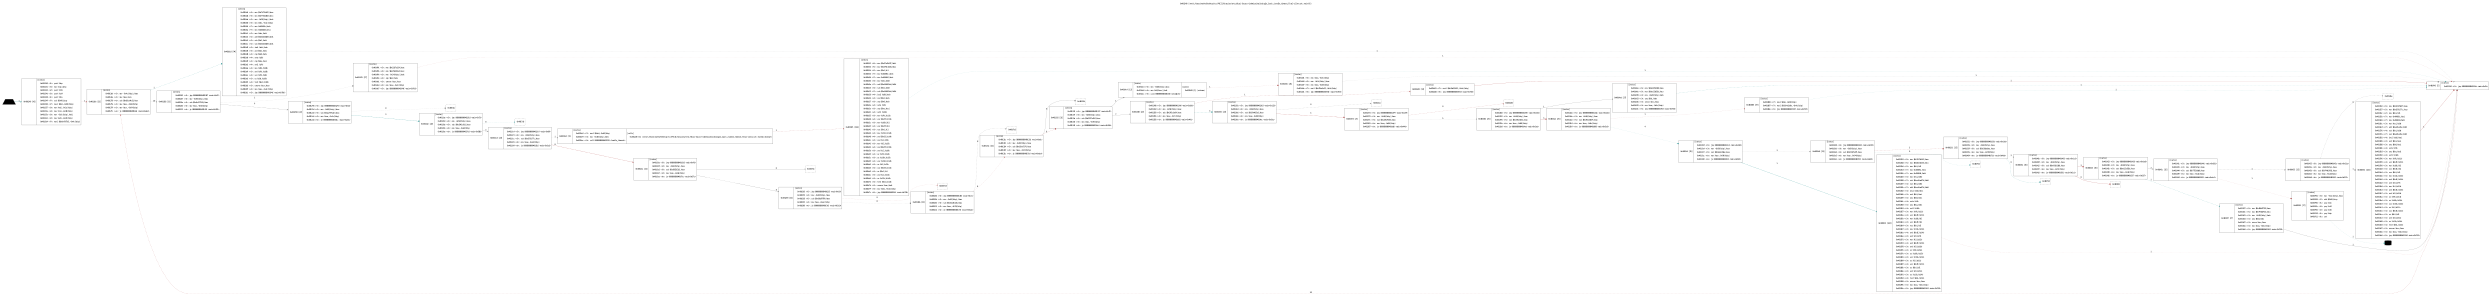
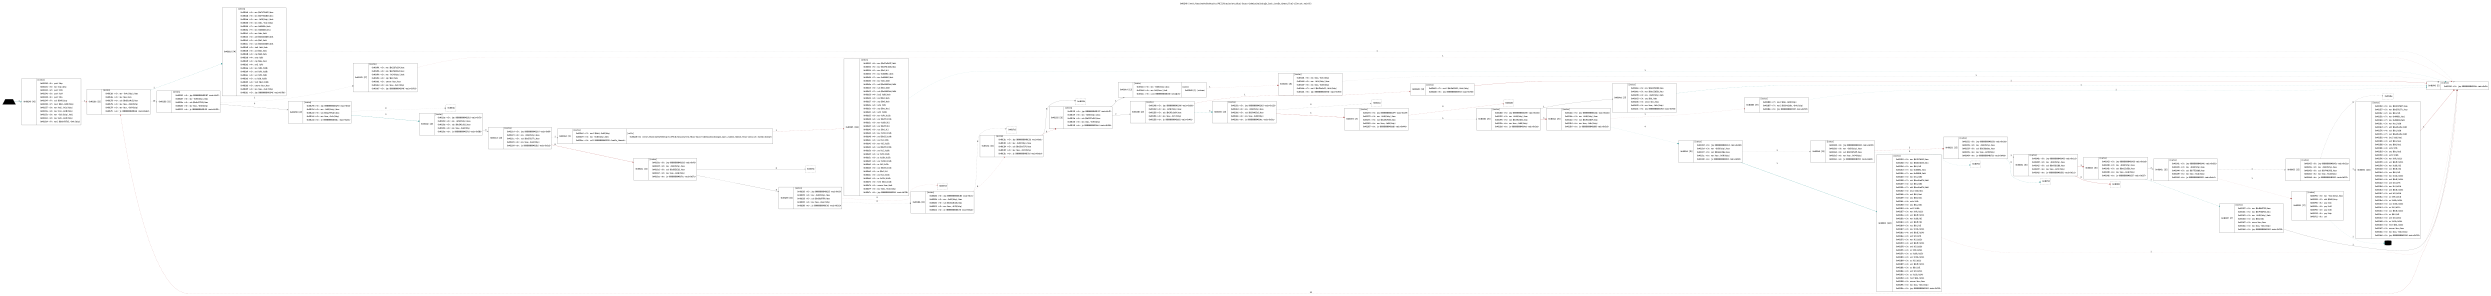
node "0x4017c8": removed
